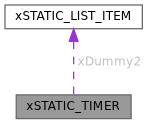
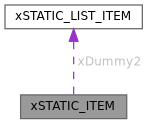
node "xSTATIC_TIMER": label "xSTATIC_TIMER" -> "xSTATIC_ITEM"
